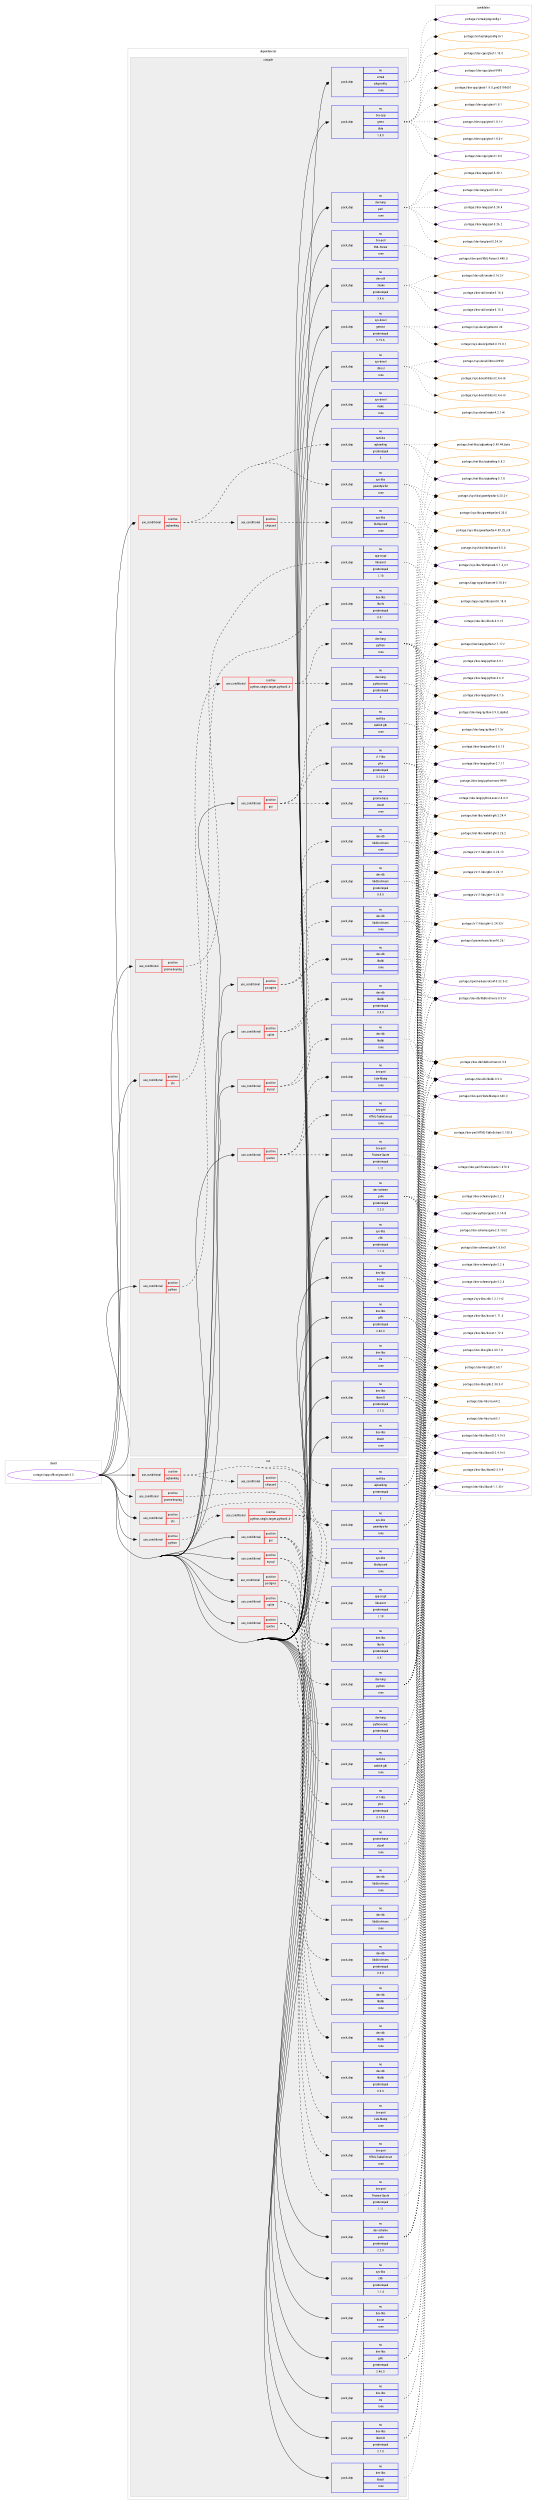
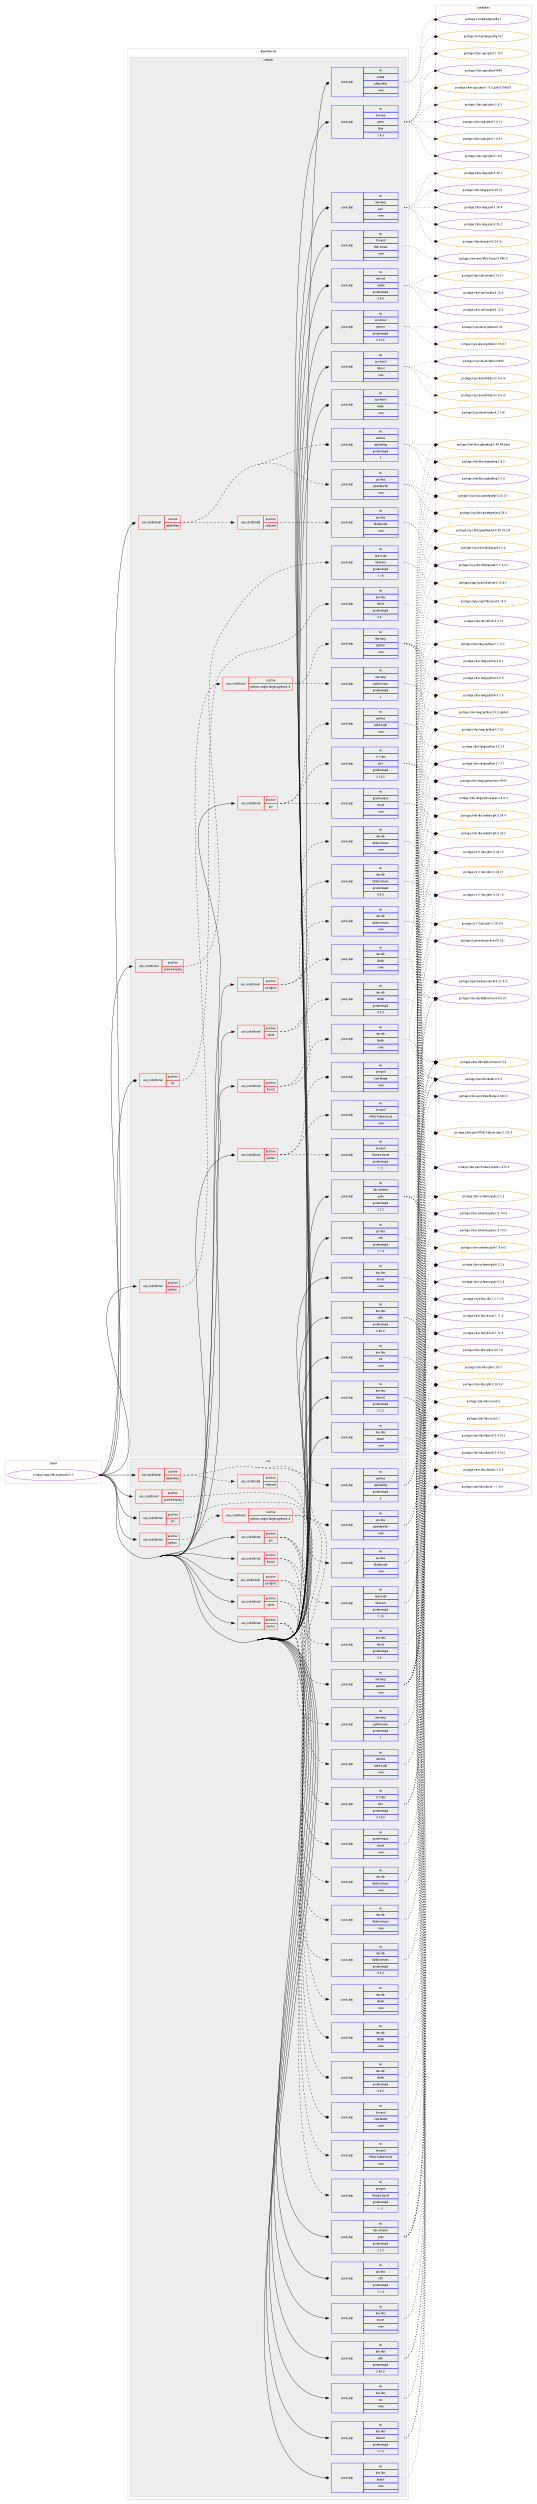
node "portage://dev-python/guile-2.0.14-r3": label "portage://dev-python/guile-2.0.14-r3" -> "portage://dev-scheme/guile-2.0.14-r3"
